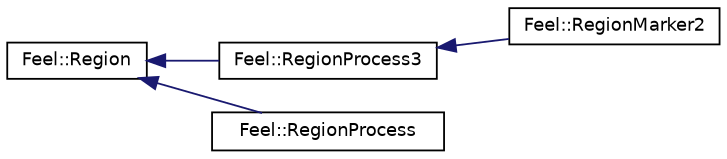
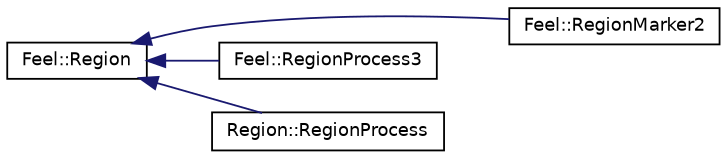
edge "Feel::RegionMarker2" -> "Feel::RegionProcess3": now "Feel::RegionMarker2" -> "Feel::Region"
node "Feel::RegionProcess": label "Feel::RegionProcess" -> "Region::RegionProcess"
